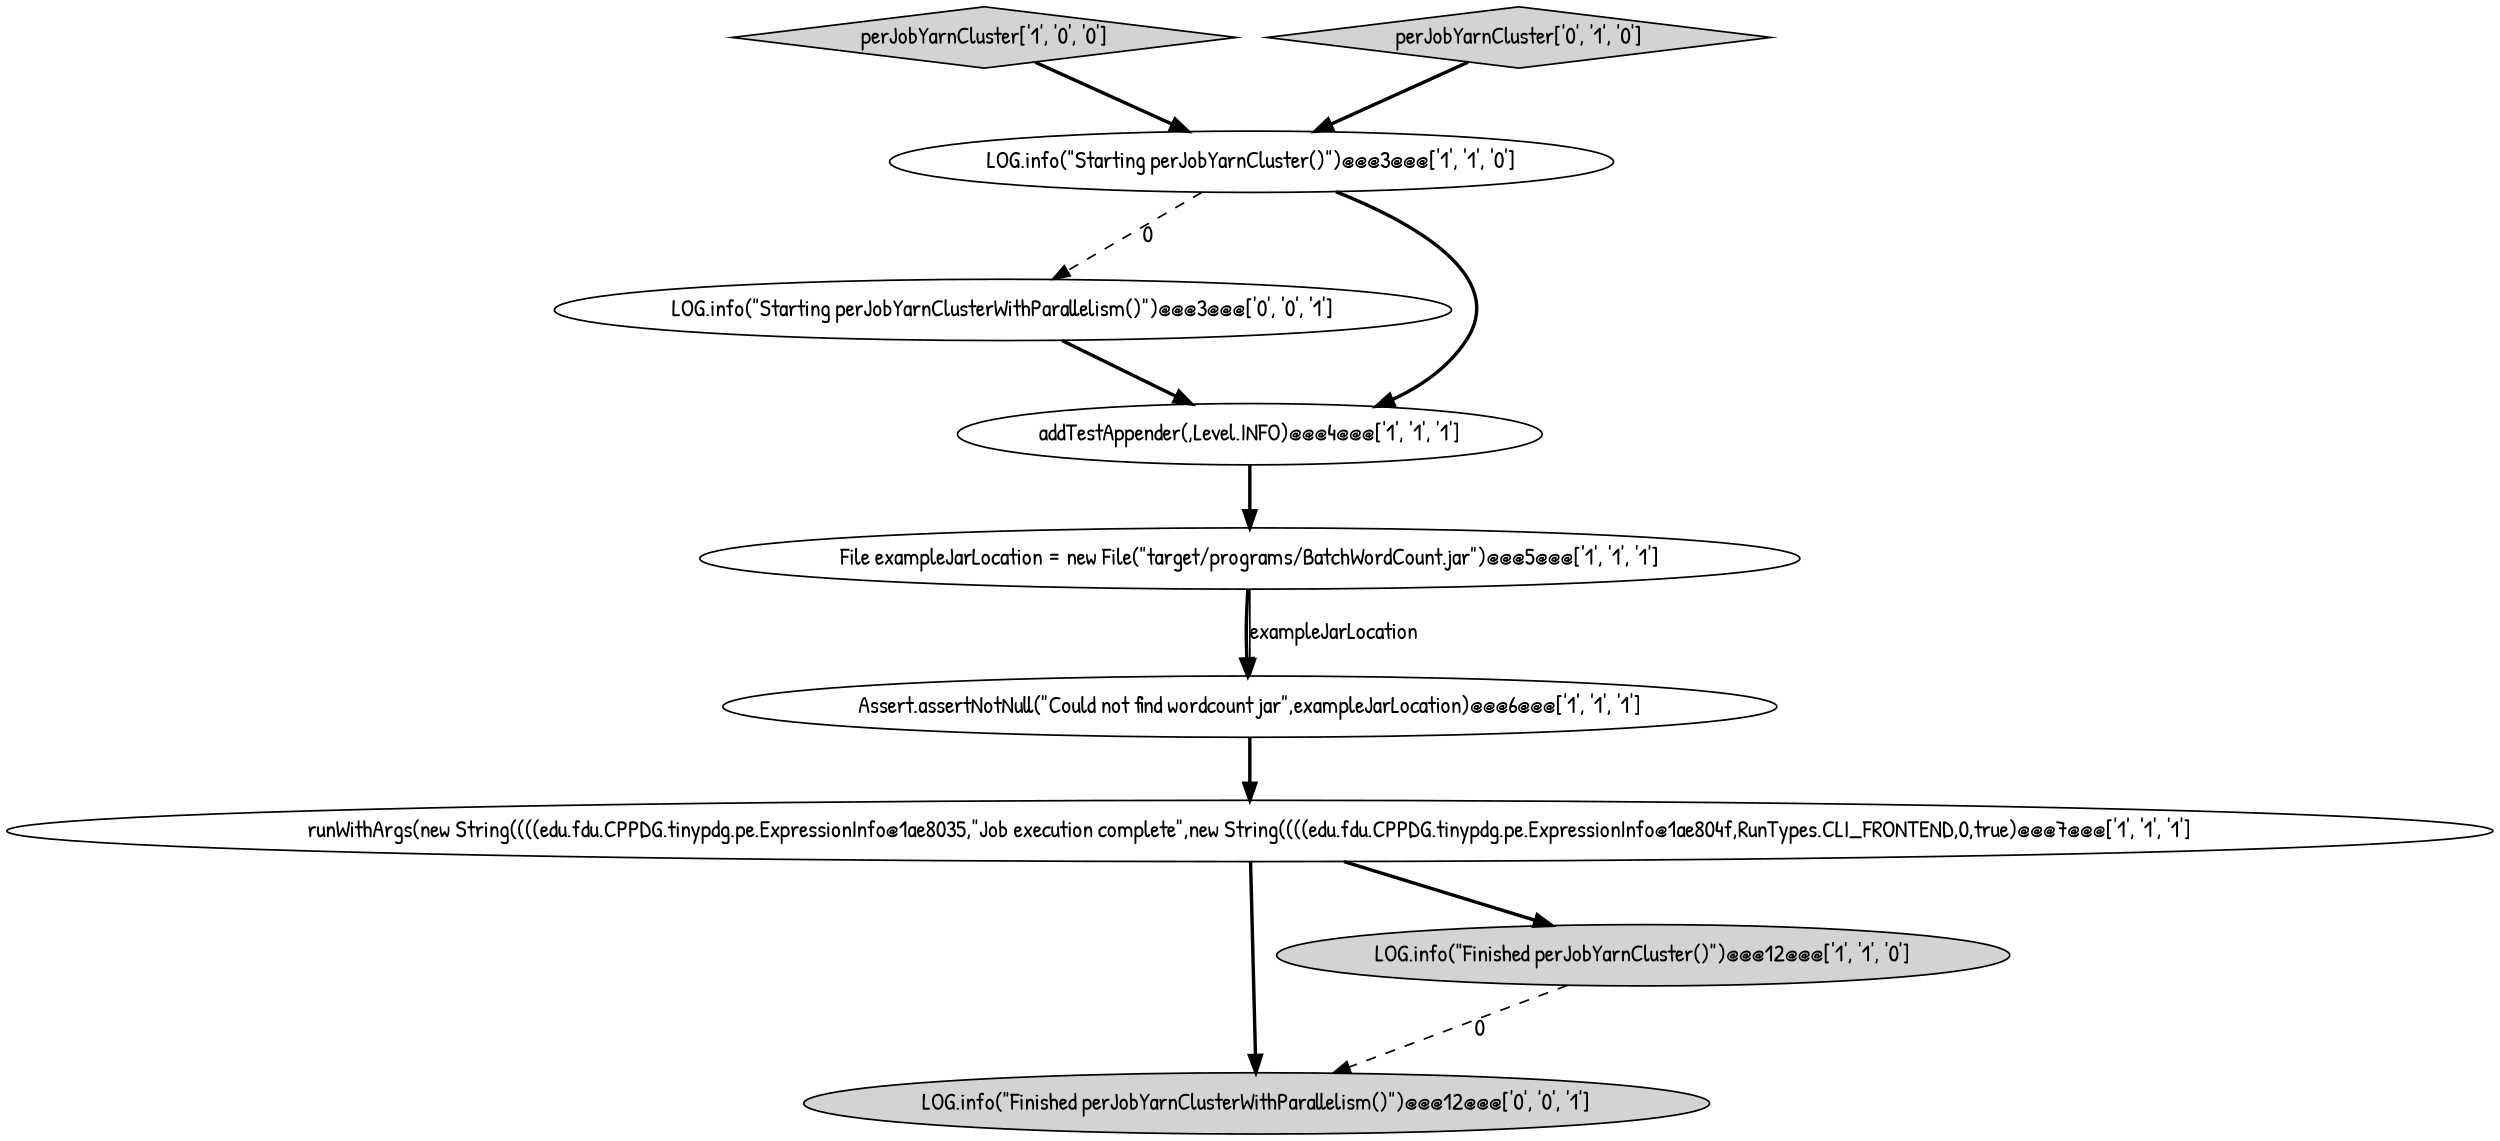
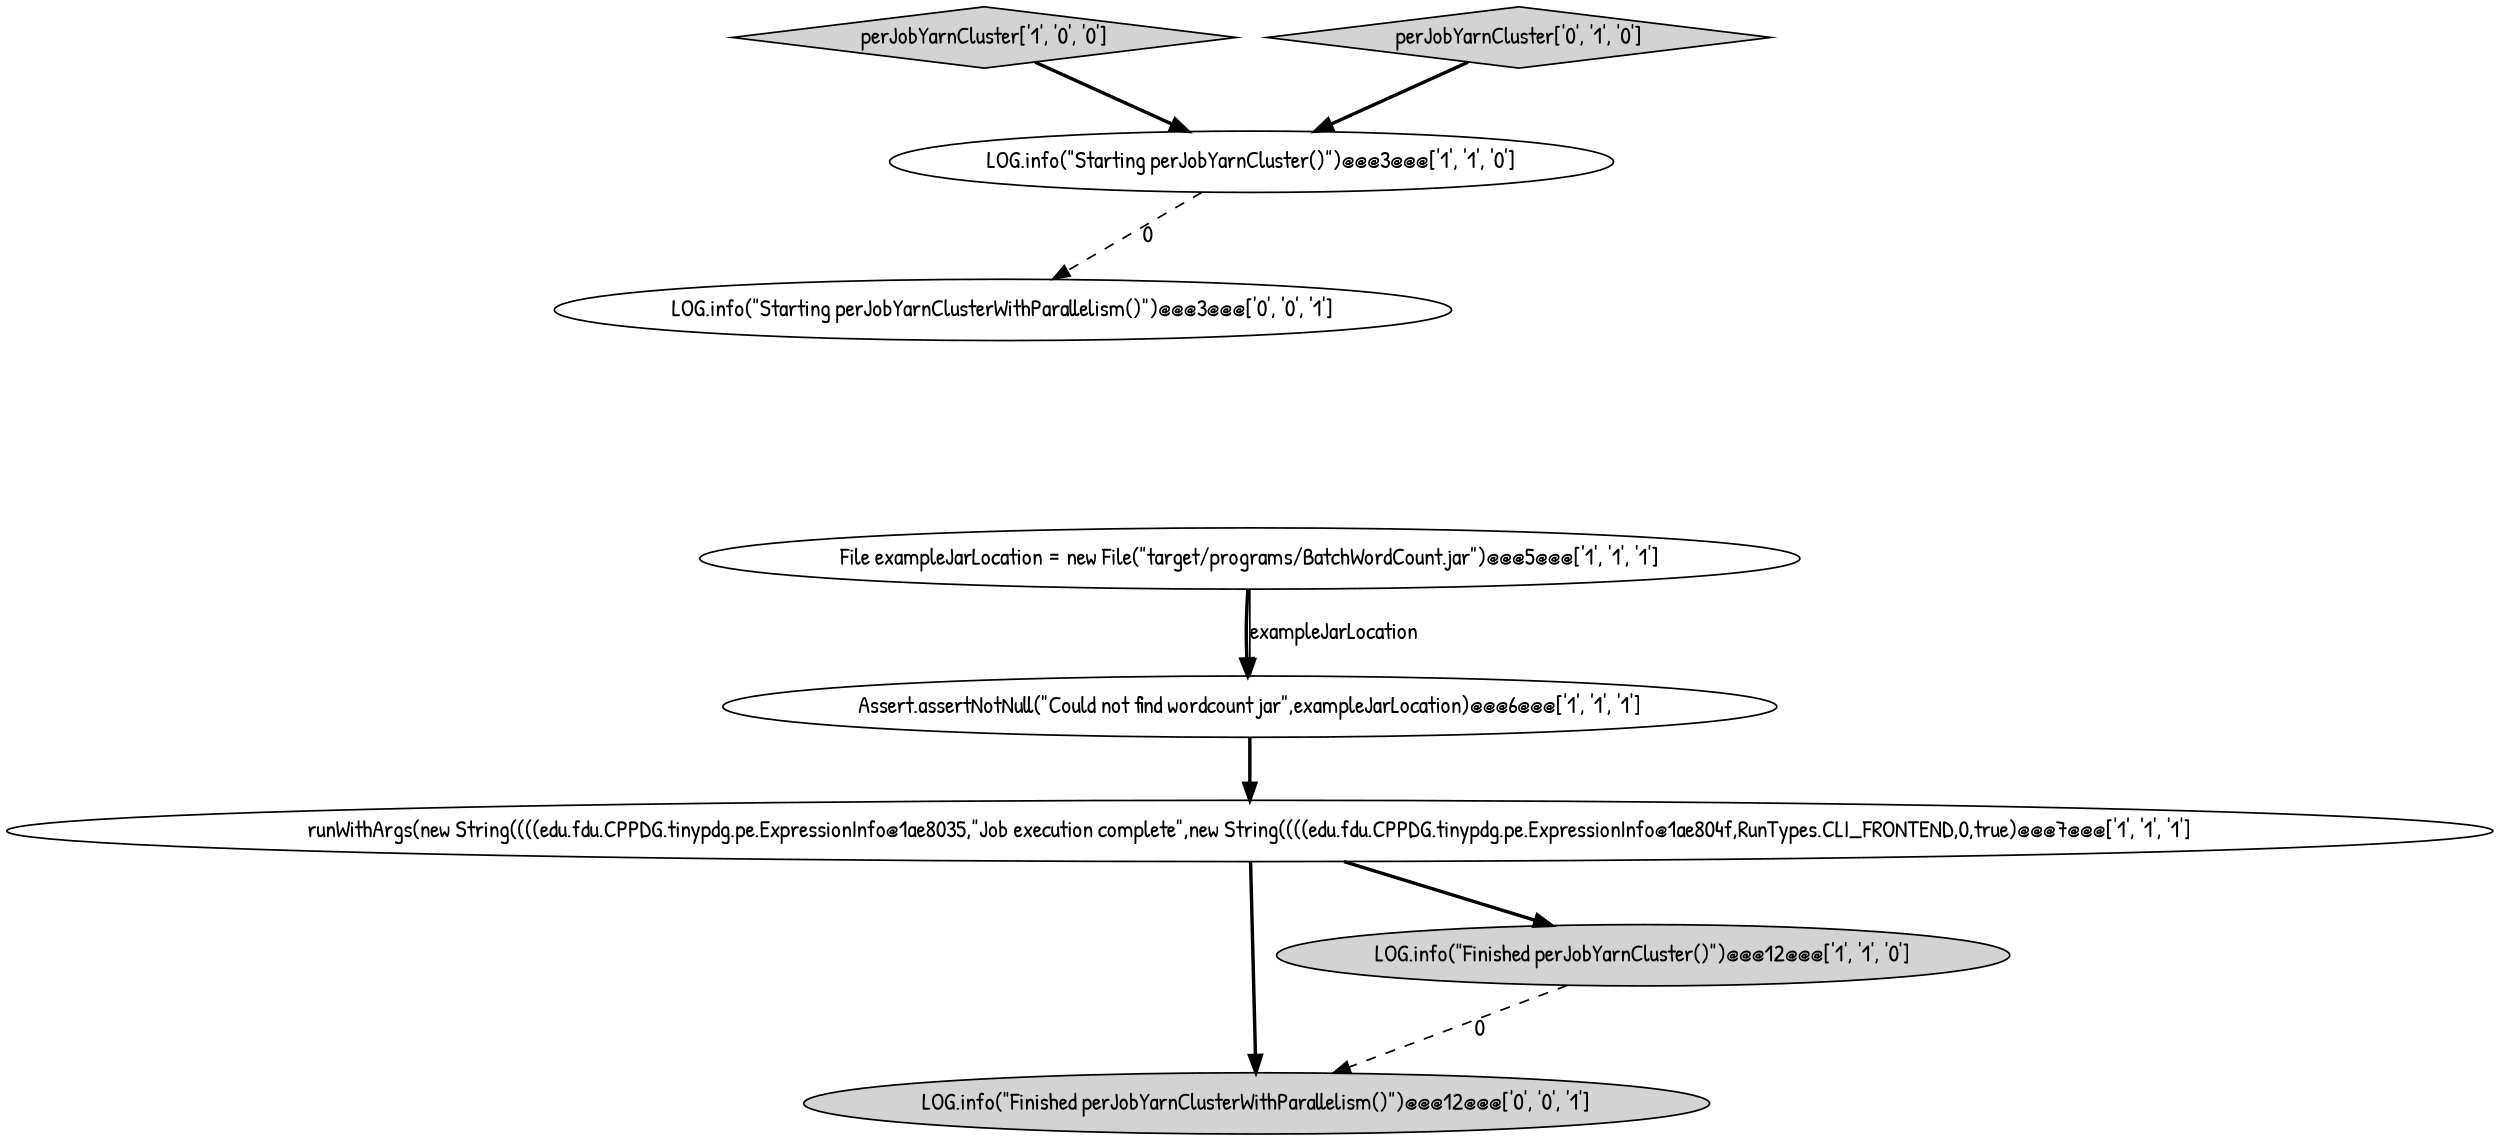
node "addTestAppender(,Level.INFO)@@@4@@@['1', '1', '1']": removed
